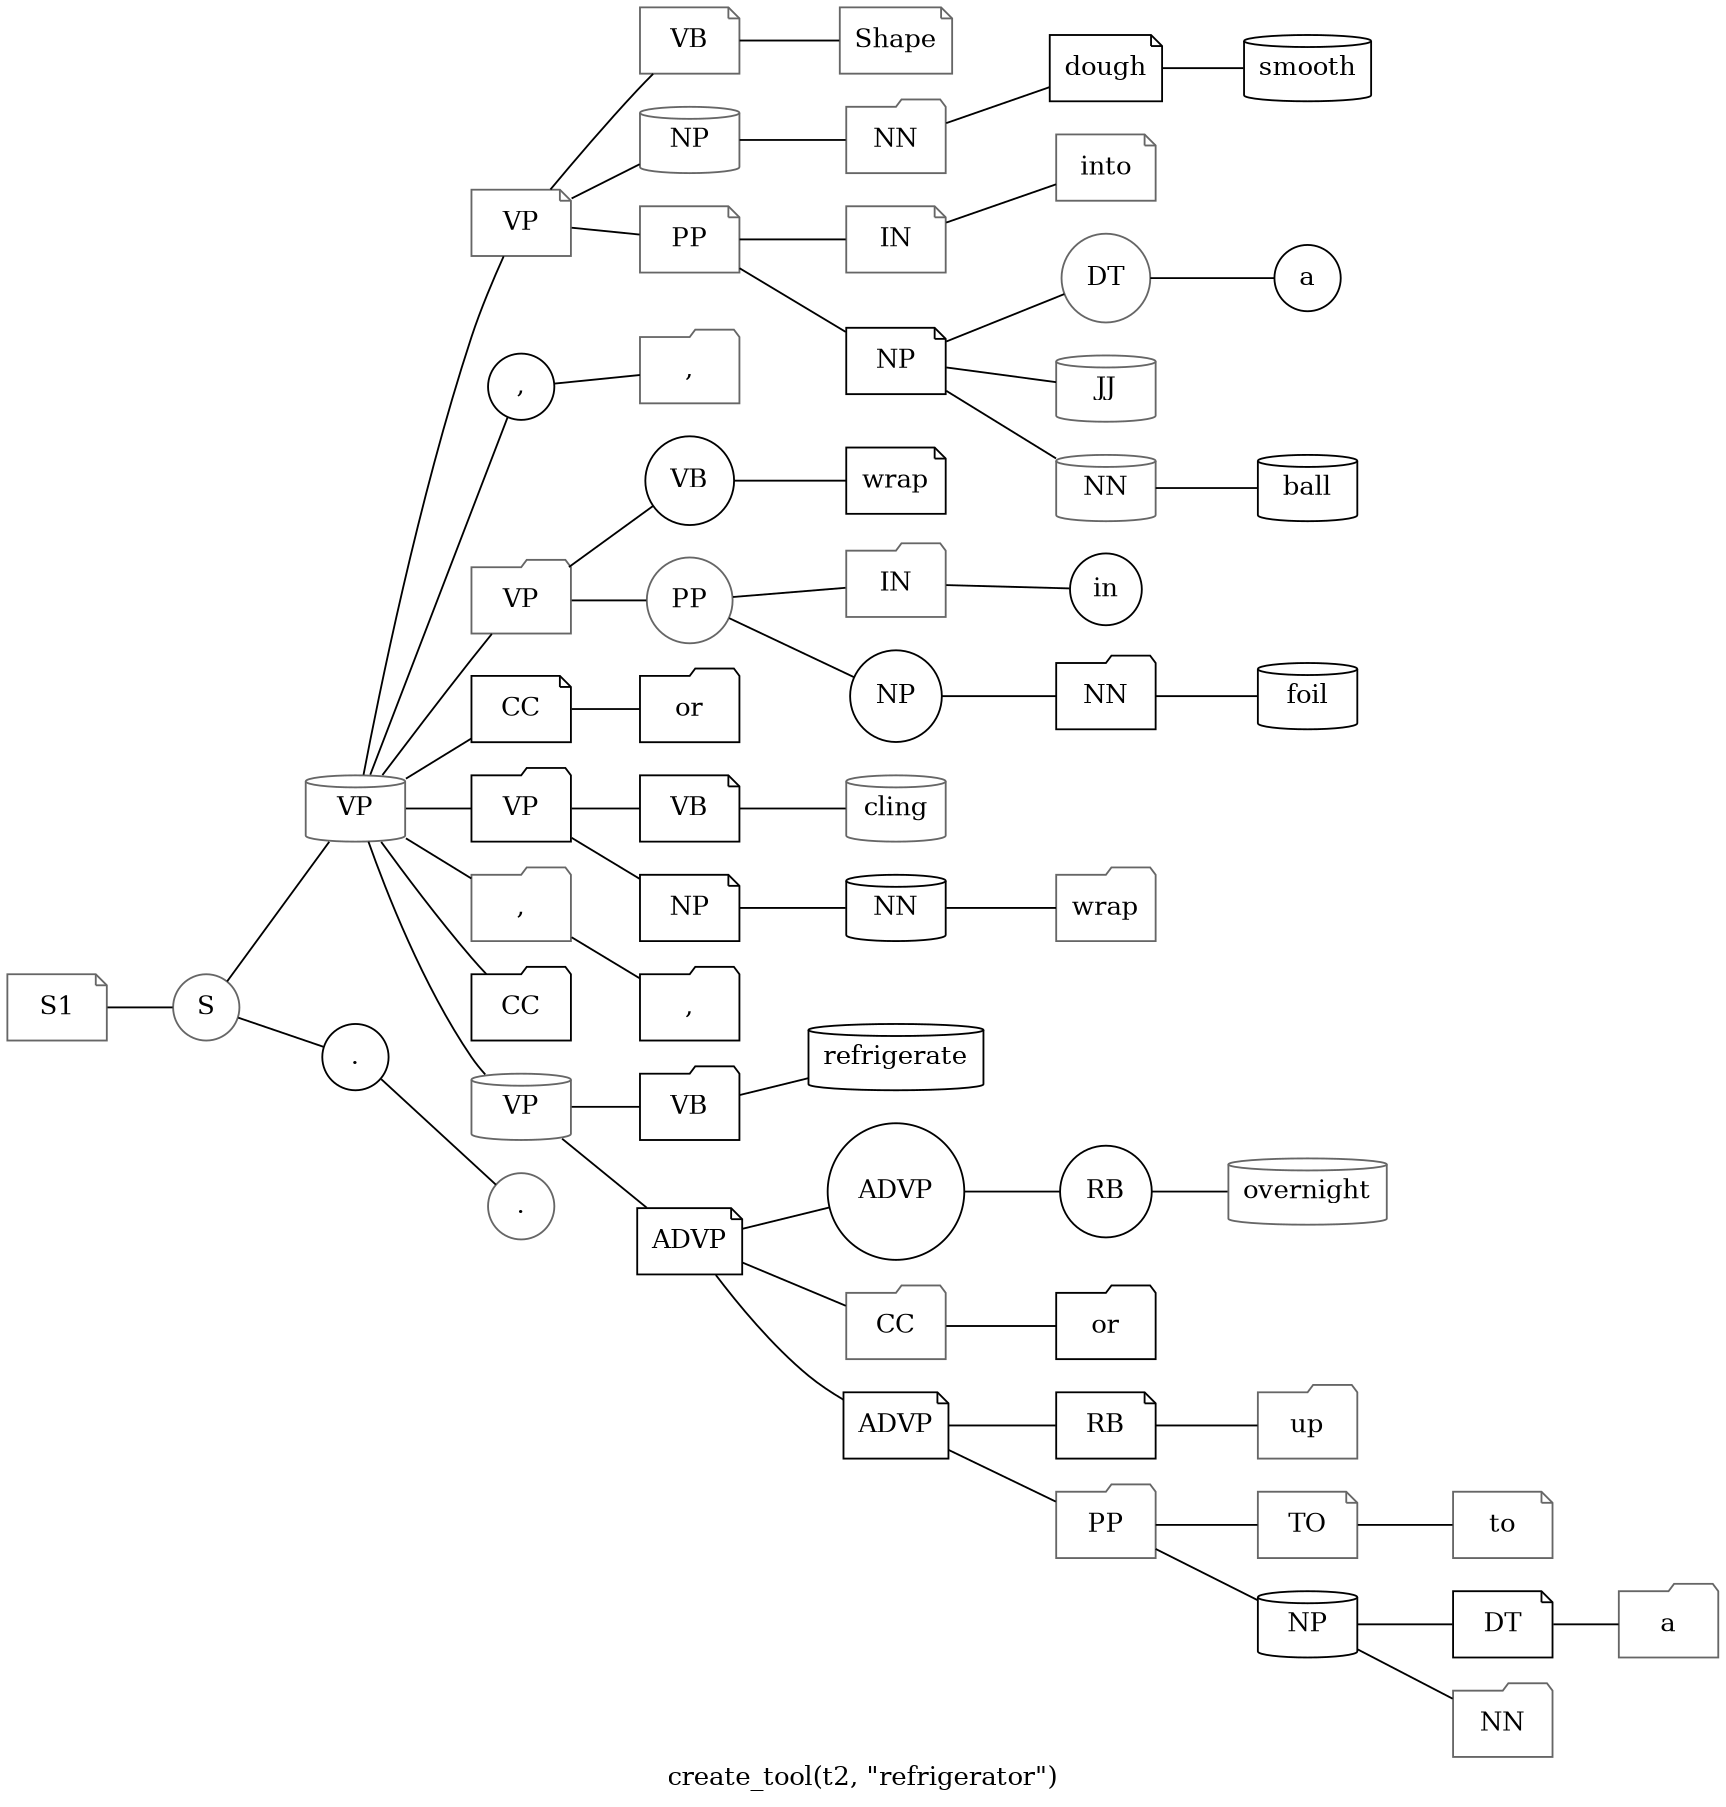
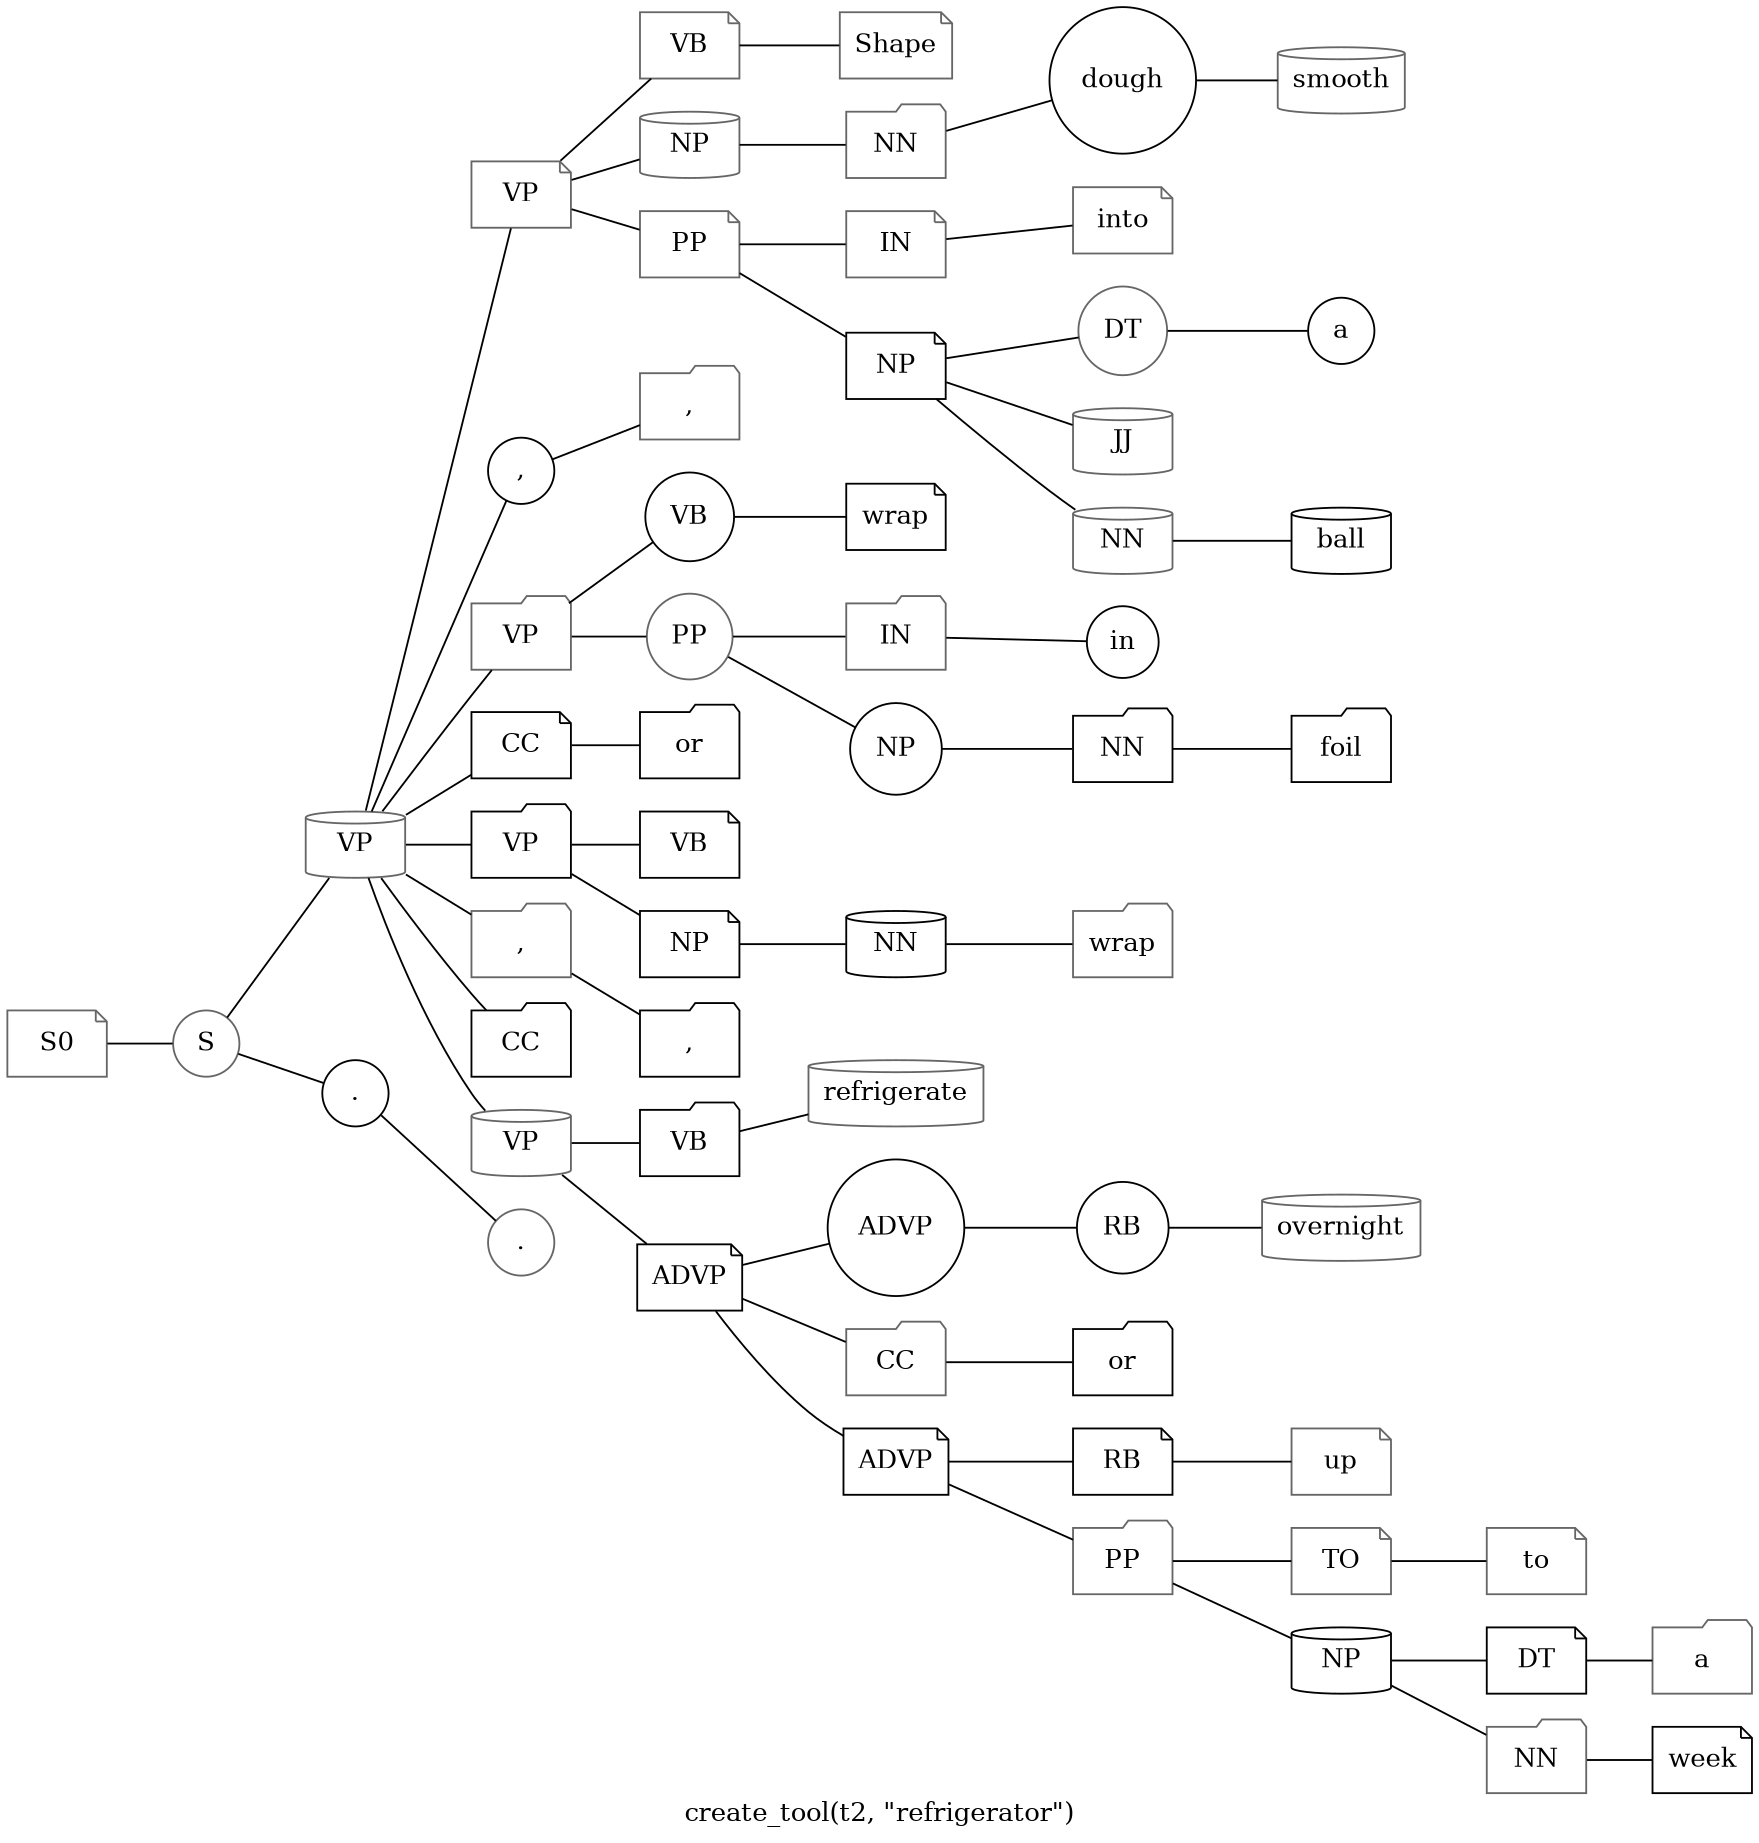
node "dough": shape note -> circle
node "smooth": color black -> gray40
node "foil": shape cylinder -> folder
node "cling": removed
node "S1": label "S1" -> "S0"
node "refrigerate": color black -> gray40
node "up": shape folder -> note
node "week": added
